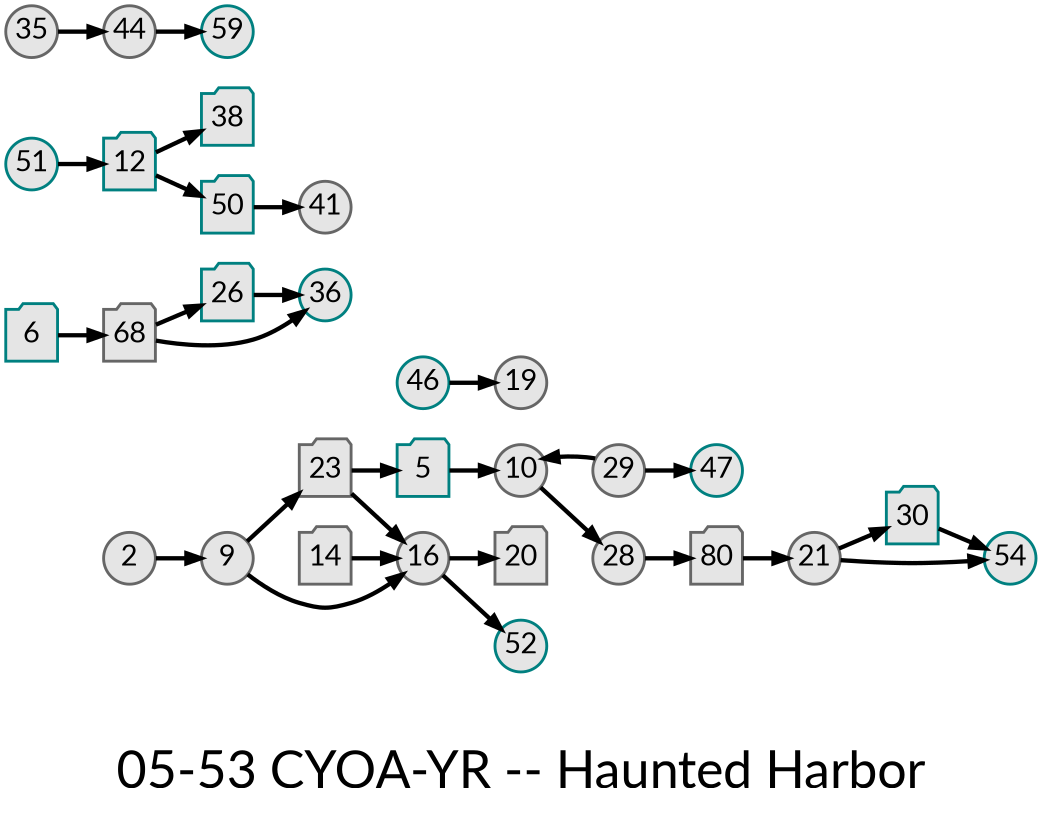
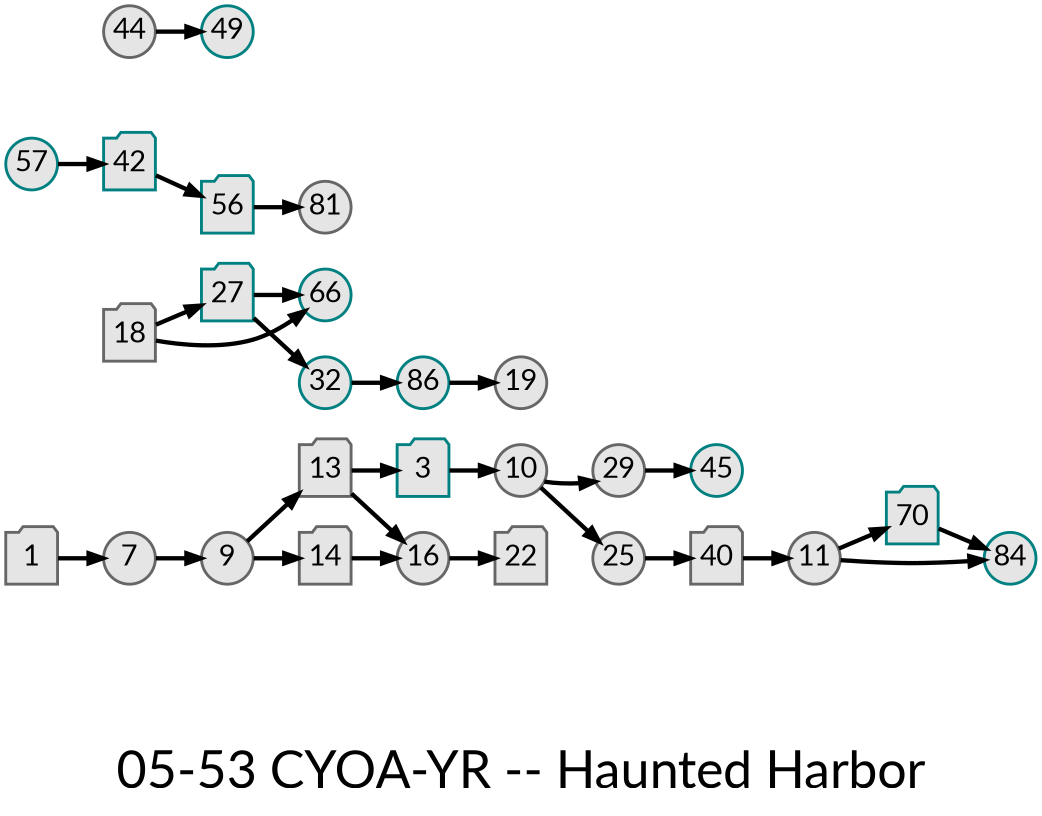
node "35": removed
node "59": label "59" -> "49"
node "38": removed
node "51": label "51" -> "57"
node "12": label "12" -> "42"
node "50": label "50" -> "56"
node "41": label "41" -> "81"
node "26": label "26" -> "27"
node "36": label "36" -> "66"
node "6": removed
node "68": label "68" -> "18"
node "32": added
node "46": label "46" -> "86"
edge "29" -> "10": reversed
node "23": label "23" -> "13"
node "5": label "5" -> "3"
node "47": label "47" -> "45"
node "30": label "30" -> "70"
node "1": added
node "2": label "2" -> "7"
node "20": label "20" -> "22"
node "28": label "28" -> "25"
node "80": label "80" -> "40"
node "21": label "21" -> "11"
node "54": label "54" -> "84"
edge "9" -> "16": now "9" -> "14"
node "52": removed
